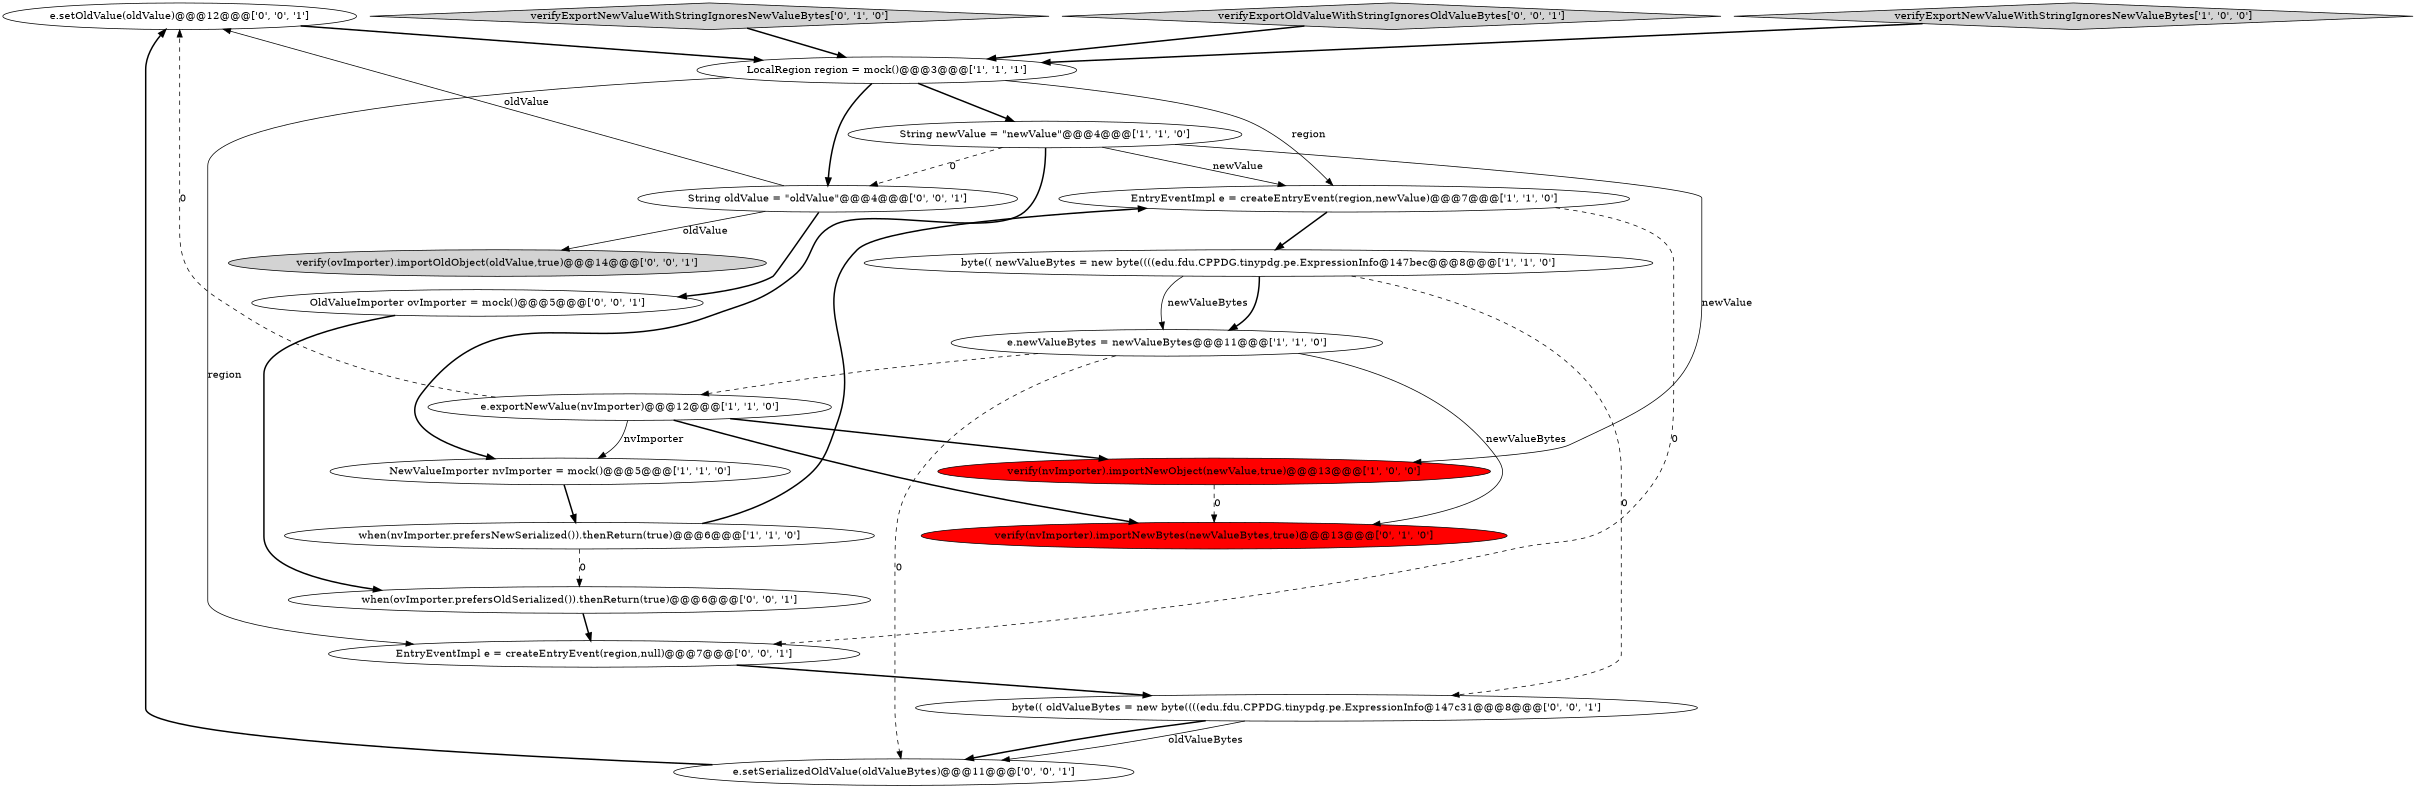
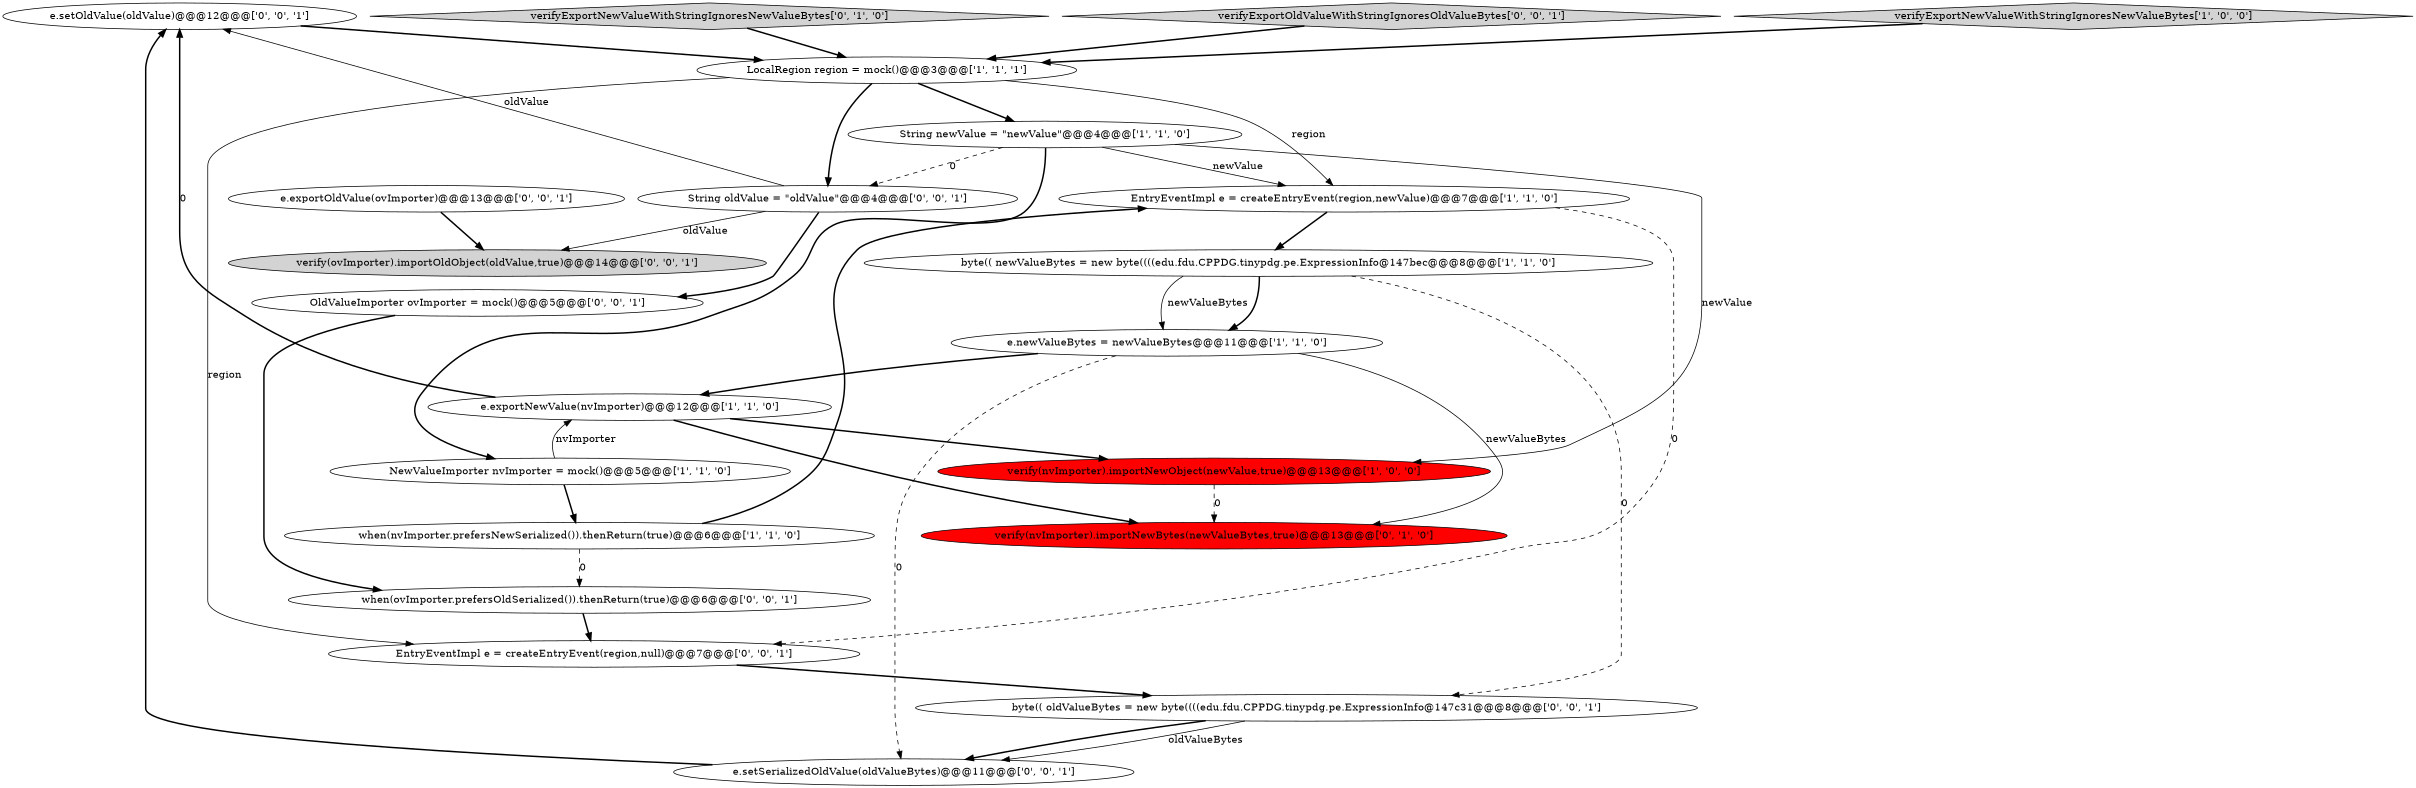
node "e.exportOldValue(ovImporter)@@@13@@@['0', '0', '1']": added
edge "e.exportNewValue(nvImporter)@@@12@@@['1', '1', '0']" -> "e.setOldValue(oldValue)@@@12@@@['0', '0', '1']": style dashed -> bold
edge "e.newValueBytes = newValueBytes@@@11@@@['1', '1', '0']" -> "e.exportNewValue(nvImporter)@@@12@@@['1', '1', '0']": style dashed -> bold
edge "e.exportNewValue(nvImporter)@@@12@@@['1', '1', '0']" -> "NewValueImporter nvImporter = mock()@@@5@@@['1', '1', '0']": reversed
